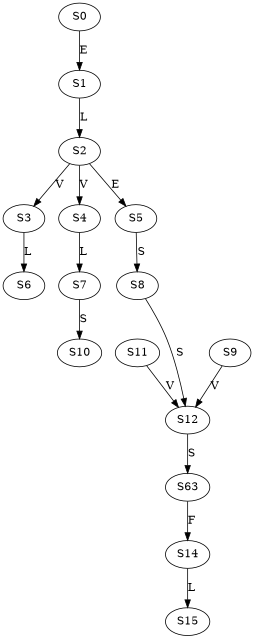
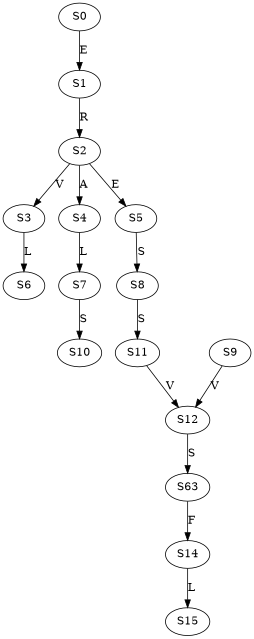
edge "S1" -> "S2": label "L" -> "R"
edge "S2" -> "S4": label "V" -> "A"
edge "S8" -> "S12": now "S8" -> "S11"
